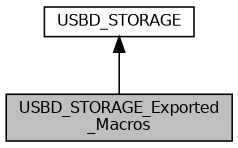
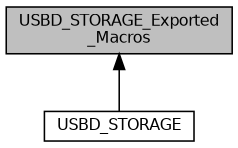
edge "USBD_STORAGE_Exported _Macros" -> "USBD_STORAGE": reversed
